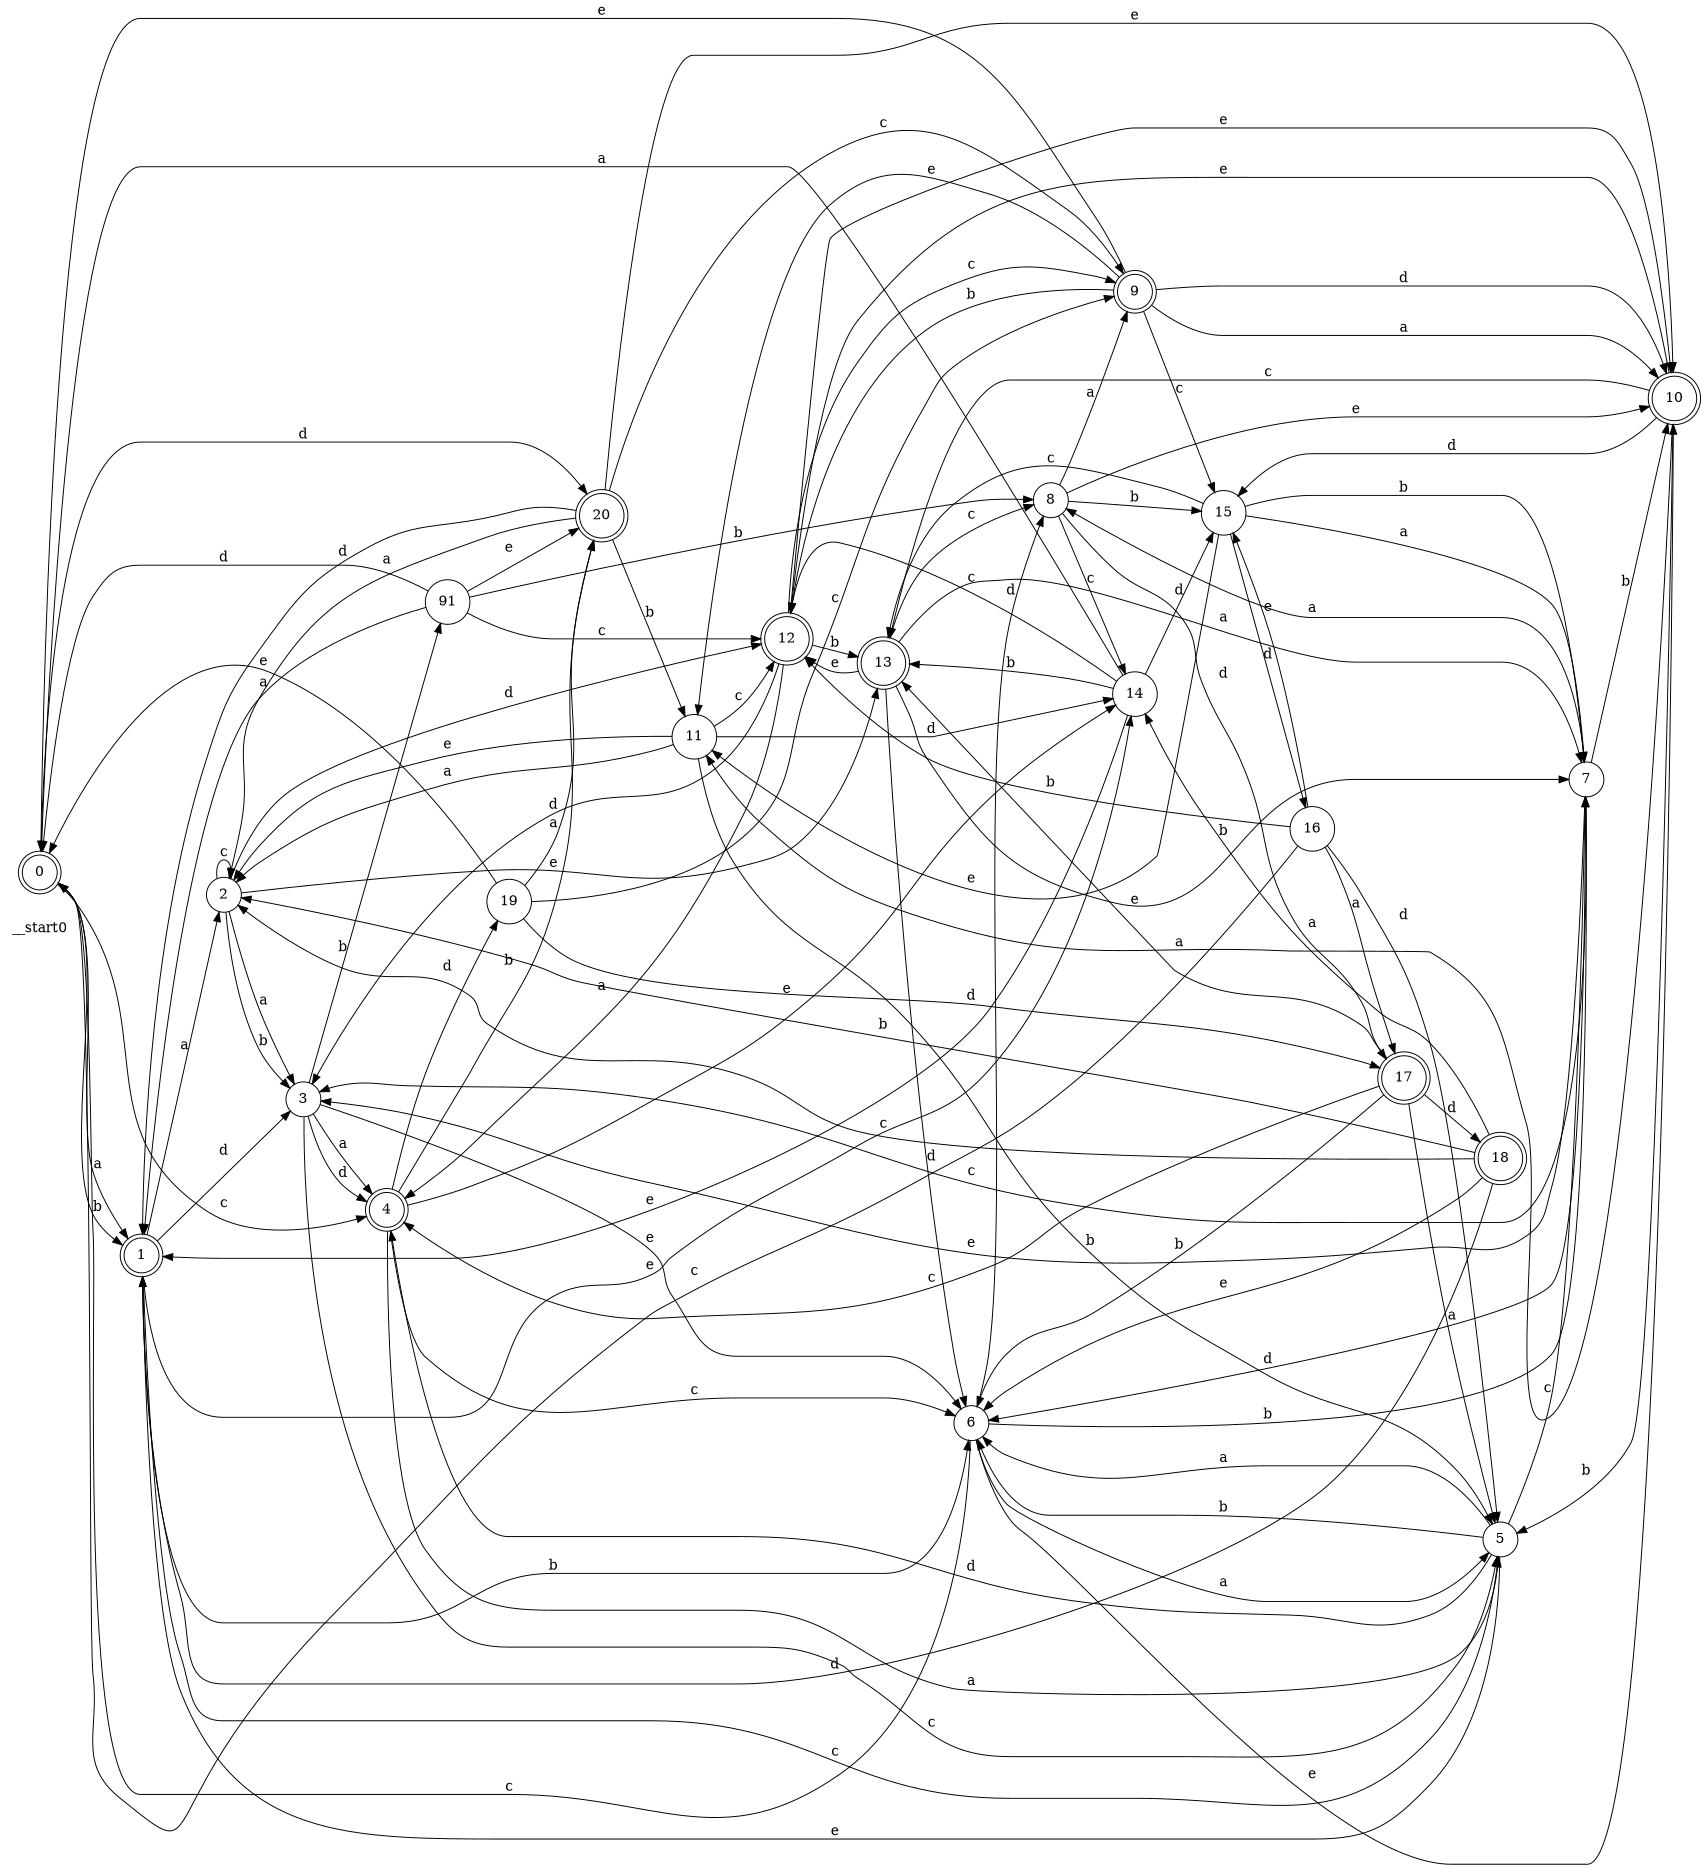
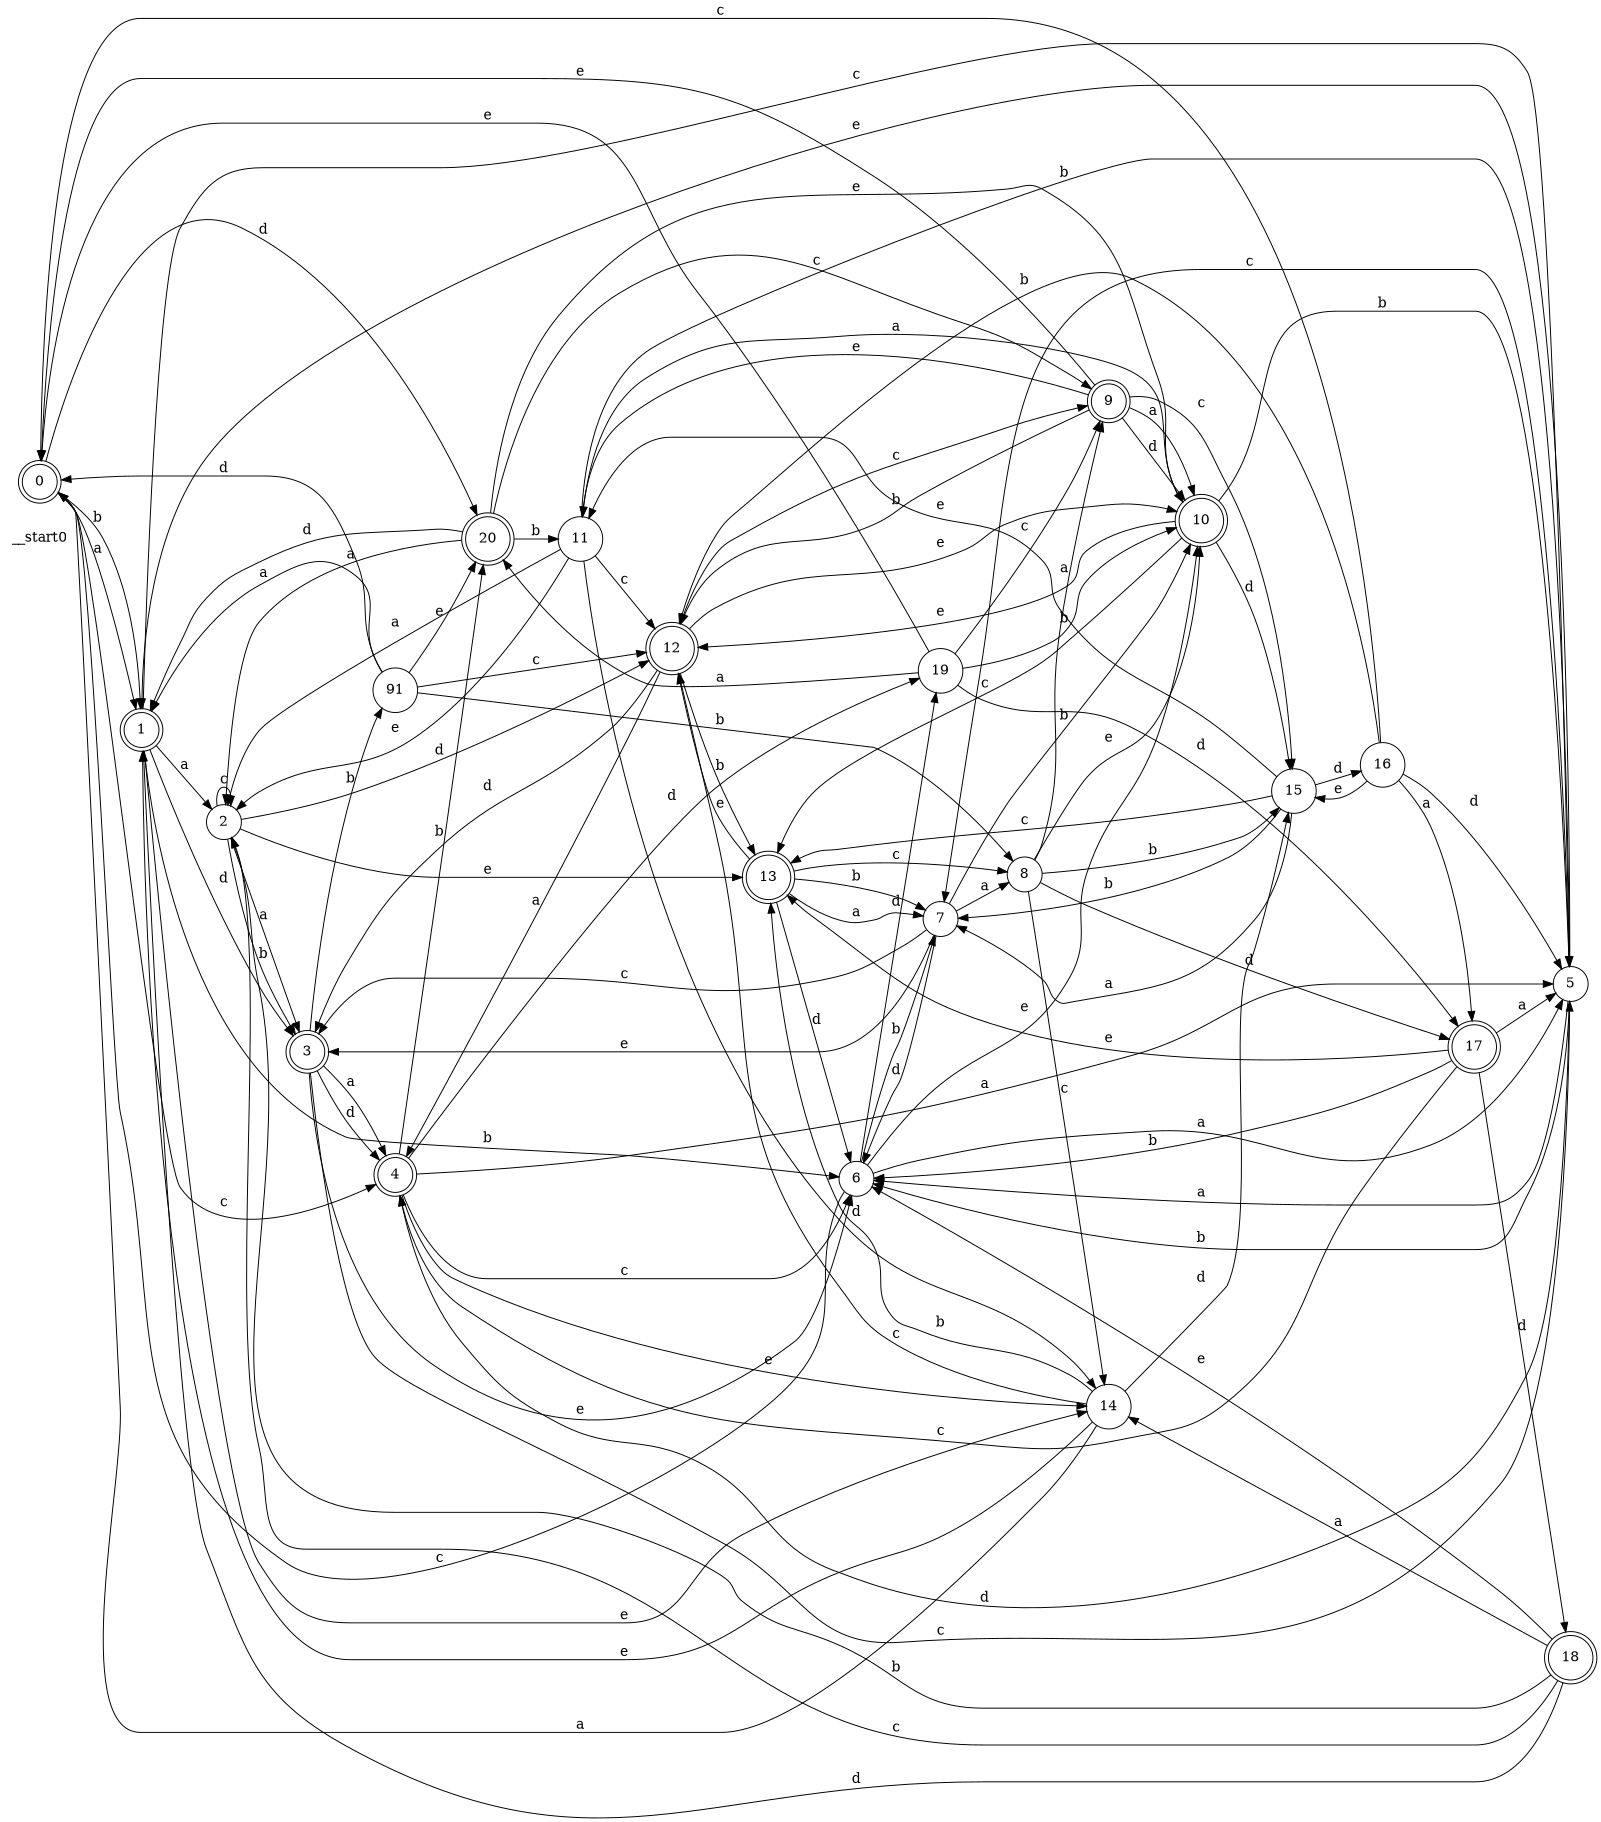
edge "19" -> "10": added, label "b"
edge "6" -> "8": now "6" -> "19"
node "3": shape circle -> doublecircle
